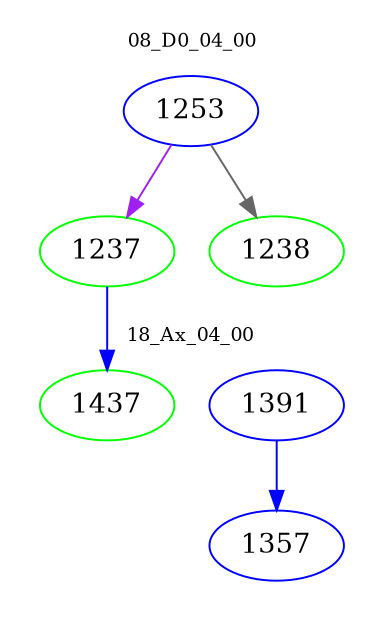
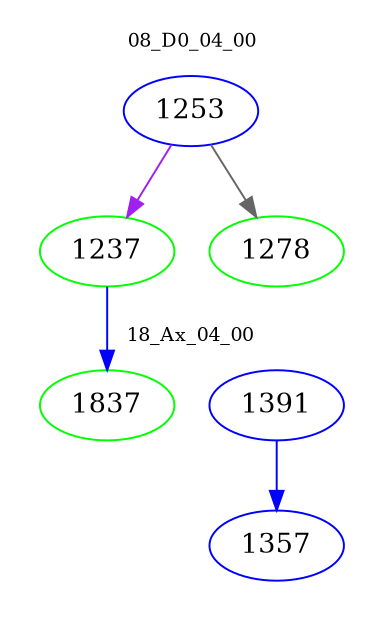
node "1238": label "1238" -> "1278"
node "1437": label "1437" -> "1837"
